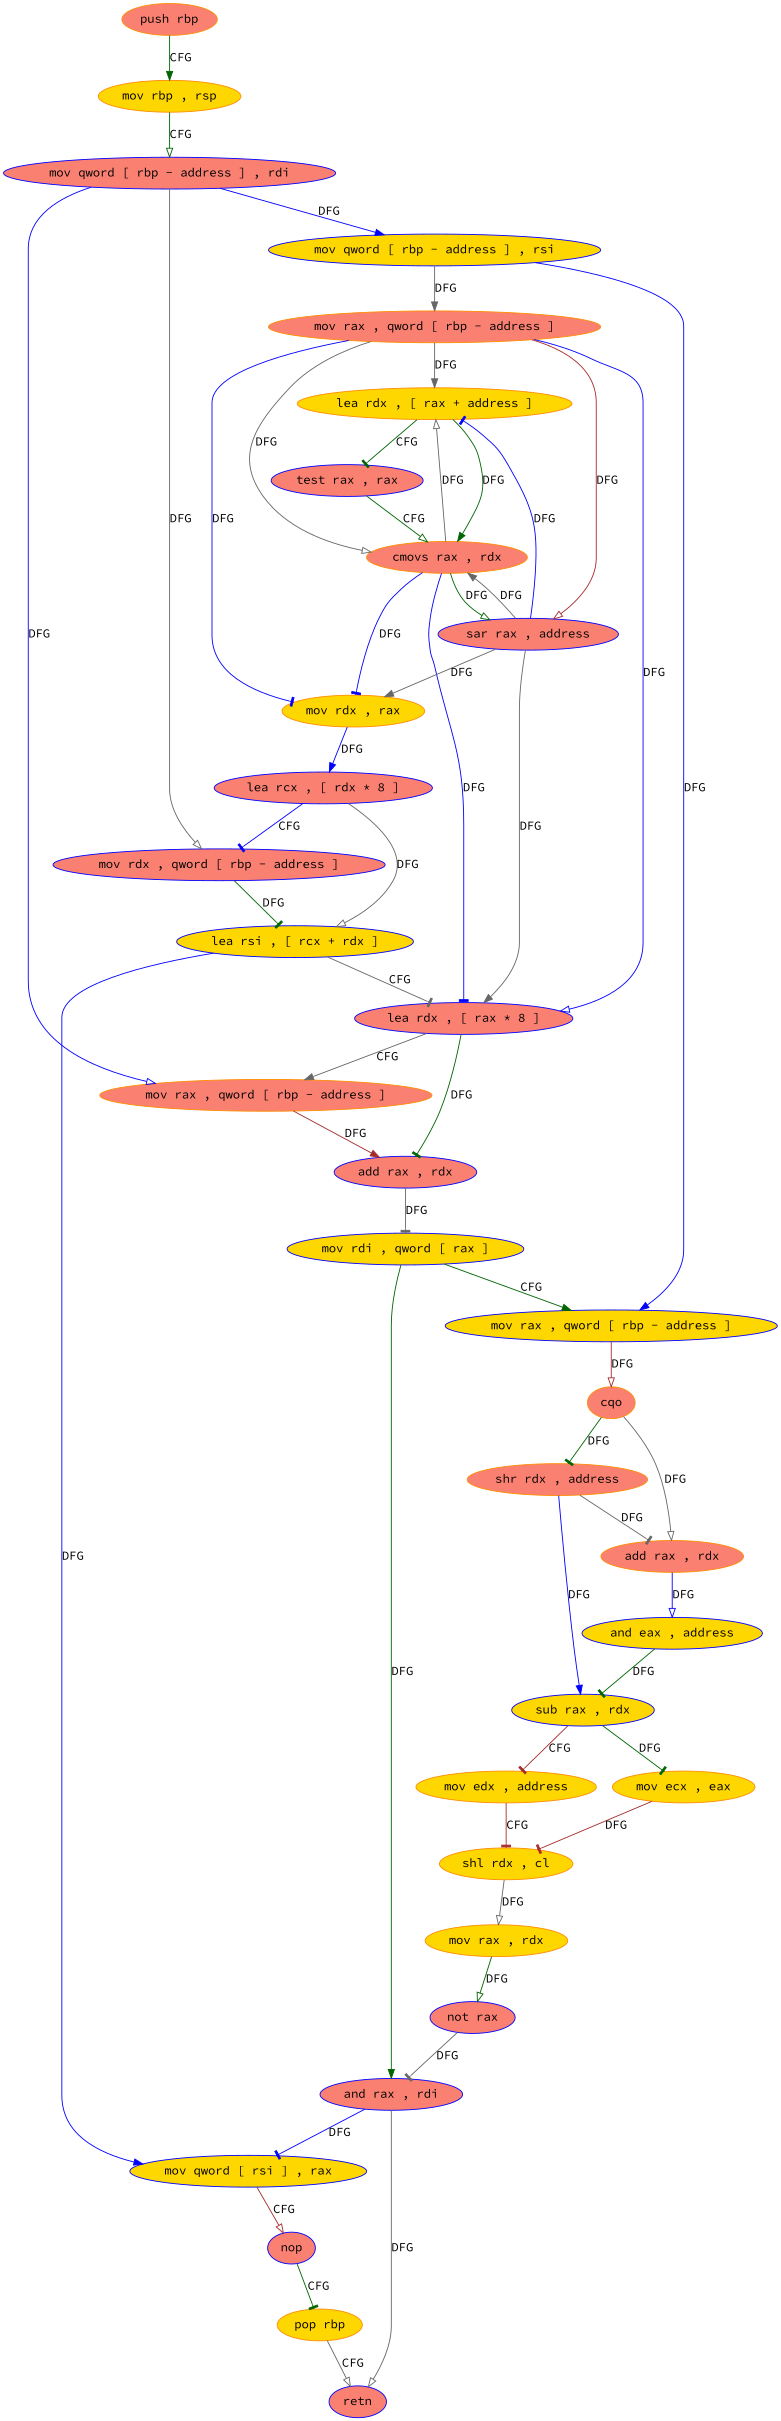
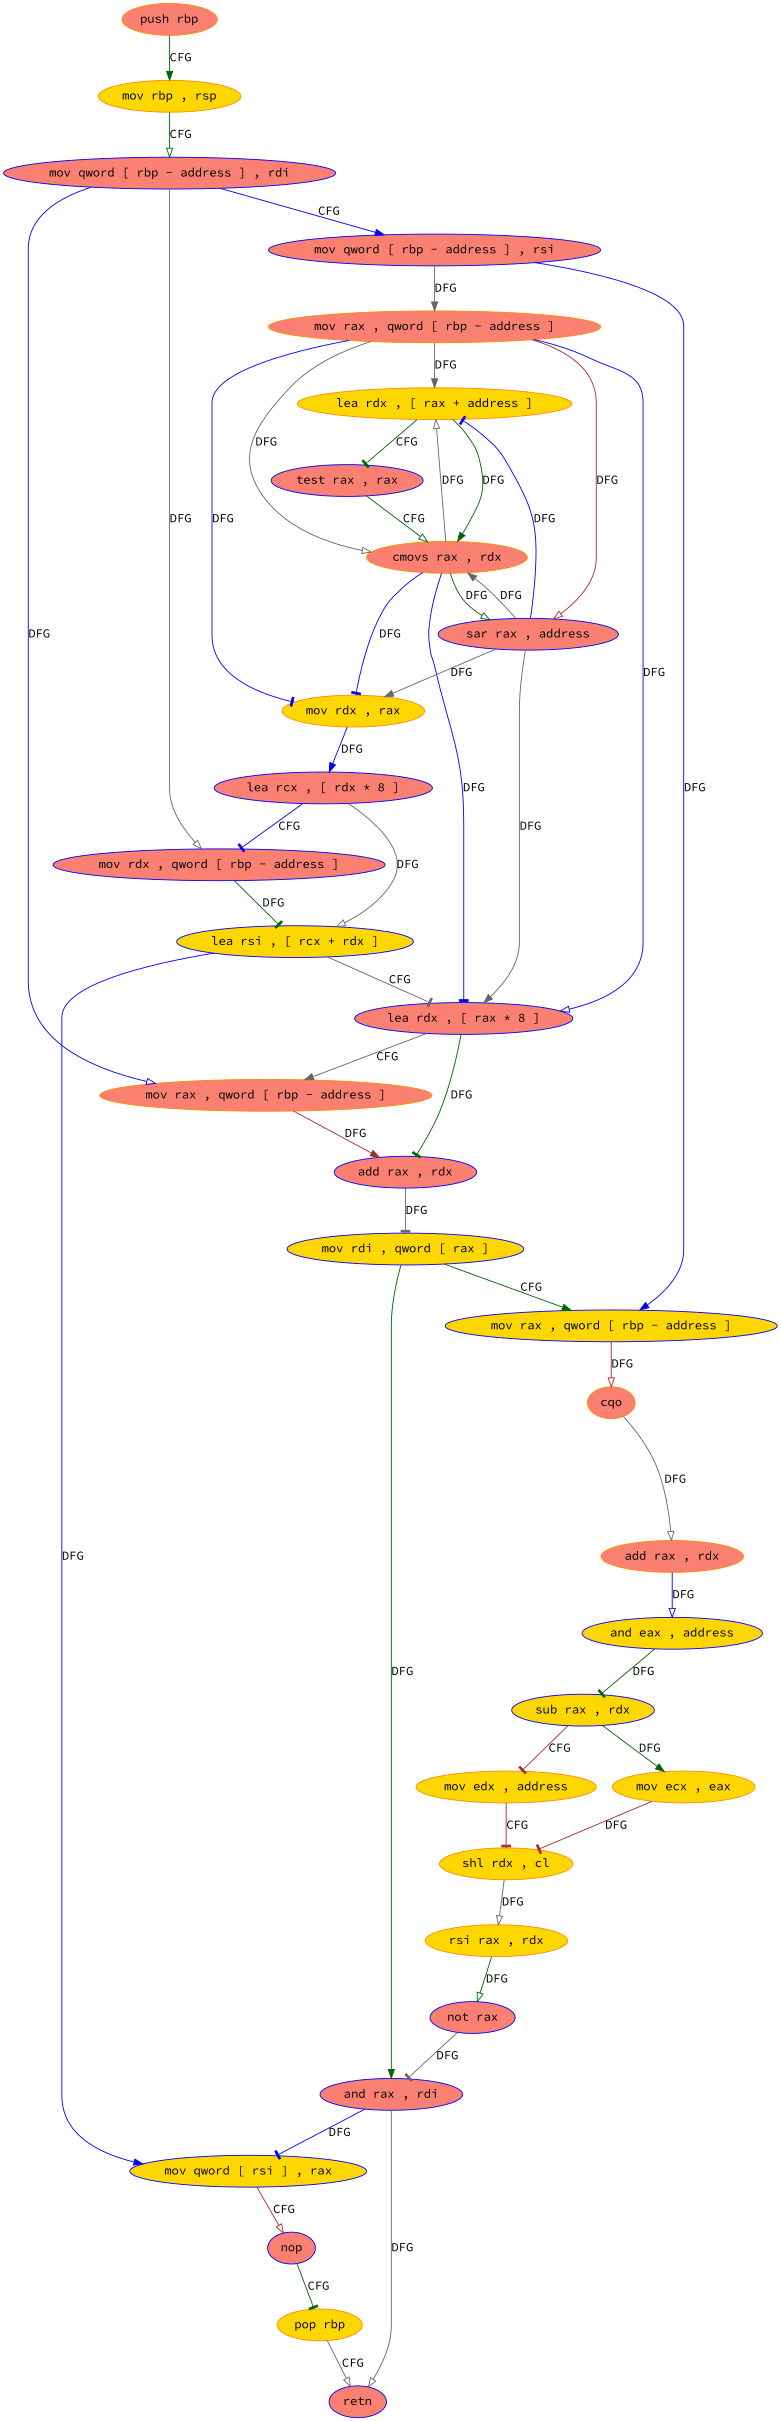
edge "mov qword [ rbp - address ] , rdi" -> "mov qword [ rbp - address ] , rsi": label "DFG" -> "CFG"
node "mov qword [ rbp - address ] , rsi": fillcolor gold -> salmon
node "shr rdx , address": removed
edge "sub rax , rdx" -> "mov ecx , eax": arrowhead tee -> normal
node "mov rax , rdx": label "mov rax , rdx" -> "rsi rax , rdx"
